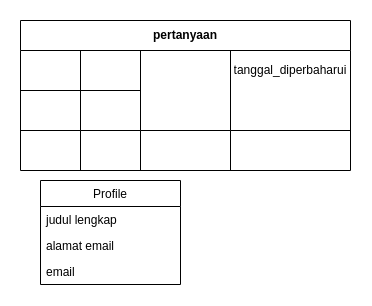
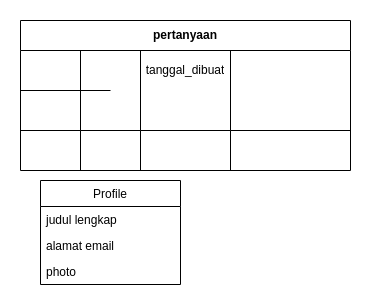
node "tanggal_dibuat": added
node "tanggal_diperbaharui": removed
node "email": label "email" -> "photo"
